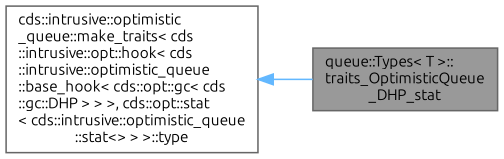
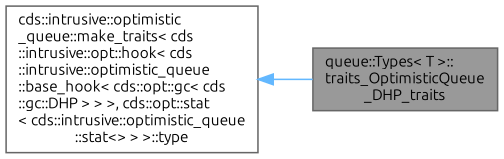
node "queue::Types< T >:: traits_OptimisticQueue _DHP_stat": label "queue::Types< T >:: traits_OptimisticQueue _DHP_stat" -> "queue::Types< T >:: traits_OptimisticQueue _DHP_traits"
